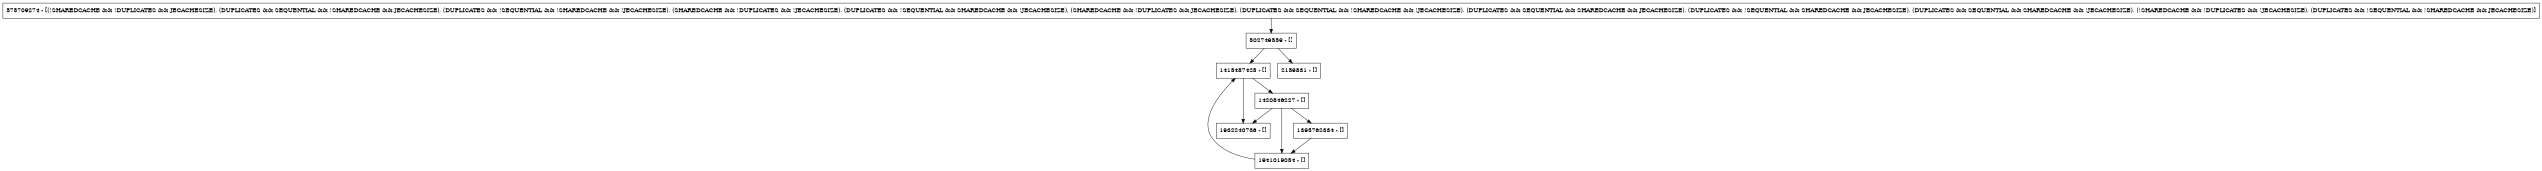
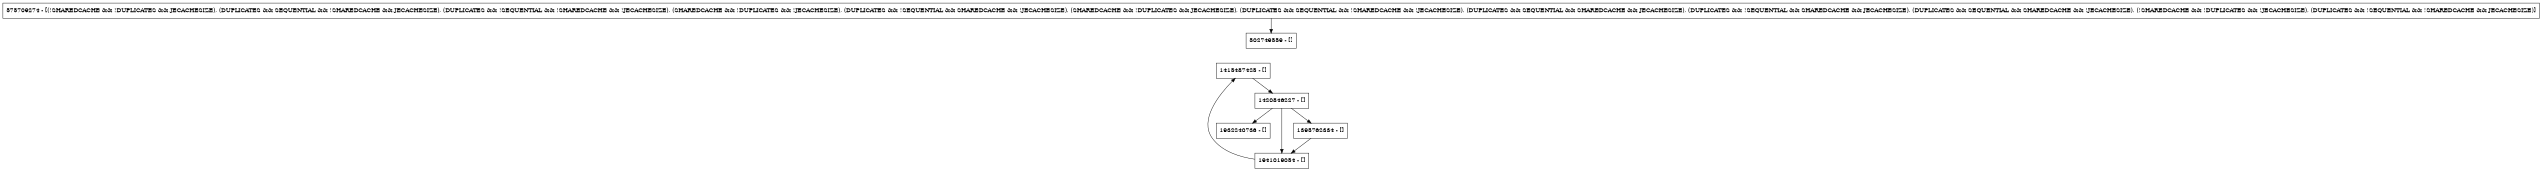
edge "502749559 - []" -> "1415487425 - []": removed
node "2159831 - []": removed
edge "1415487425 - []" -> "1932240736 - []": removed
